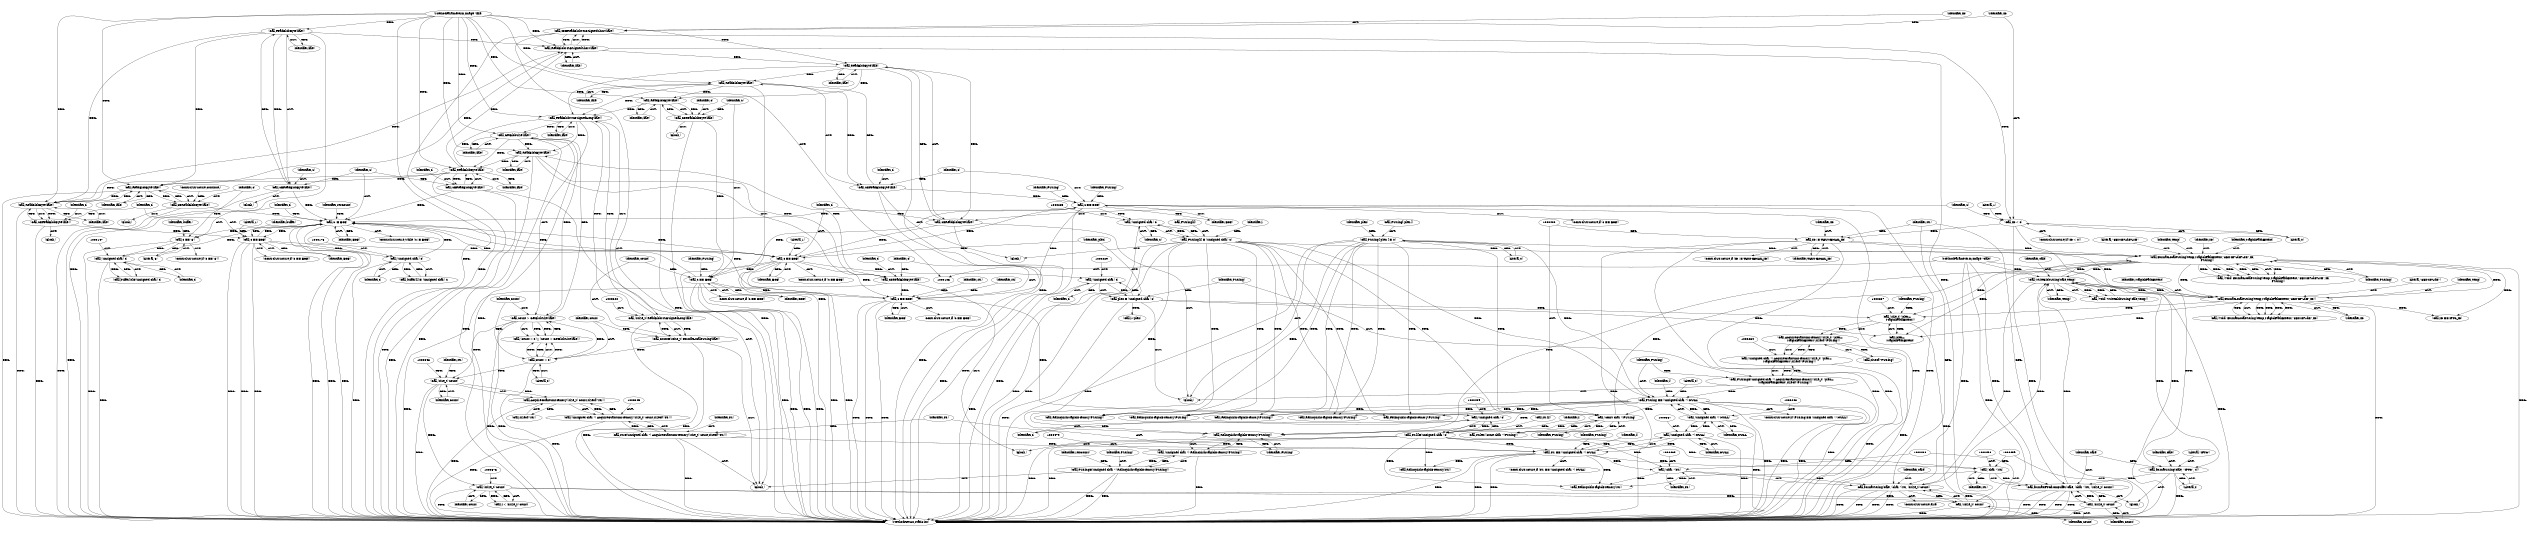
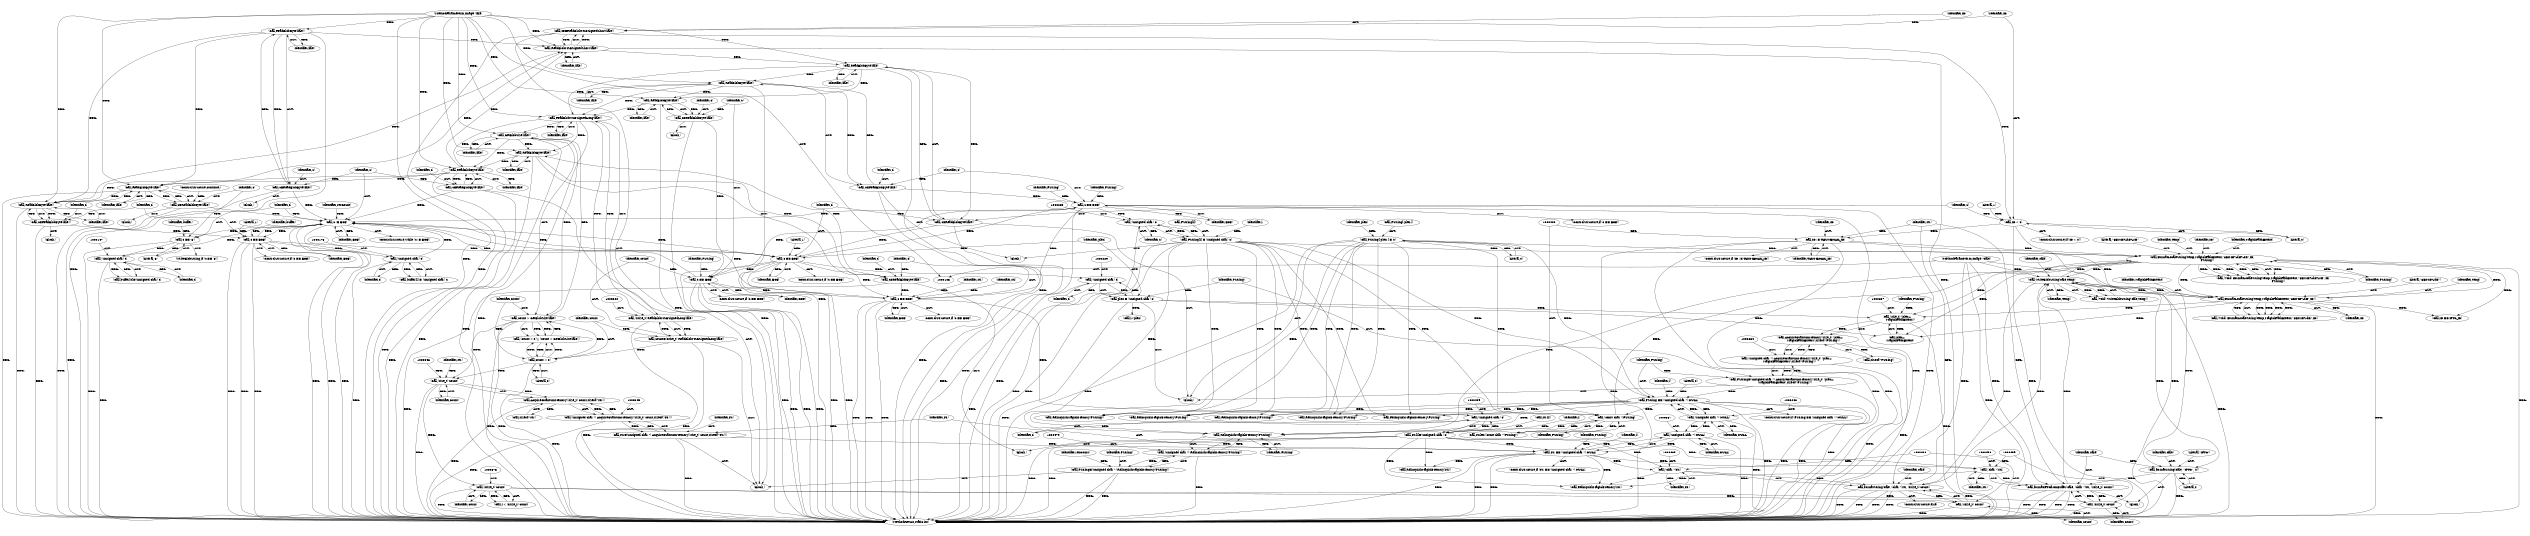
node "(ControlStructure,if (c == '8'))": label "(ControlStructure,if (c == '8'))" -> "(WriteBlobString,if (c == '8'))"
edge "(Call,(void) WriteBlobString(ofile,temp))" -> "(Call,WriteBlobString(ofile,temp))": label "CFG: " -> "AST: "
node "(Call,count=(ssize_t) FormatLocaleString(ifile))": label "(Call,count=(ssize_t) FormatLocaleString(ifile))" -> "(Call,count=(ssize_t) ReadBlobMSBSignedLong(ifile))"
